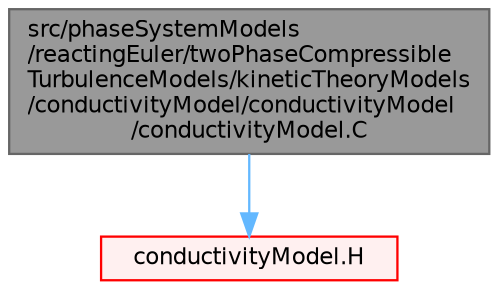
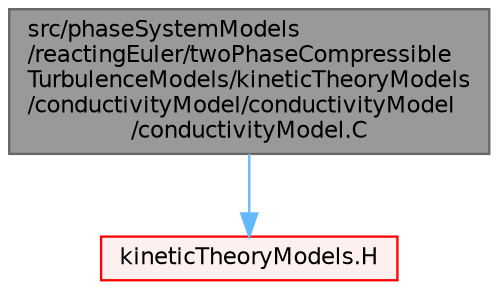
node "conductivityModel.H": label "conductivityModel.H" -> "kineticTheoryModels.H"
